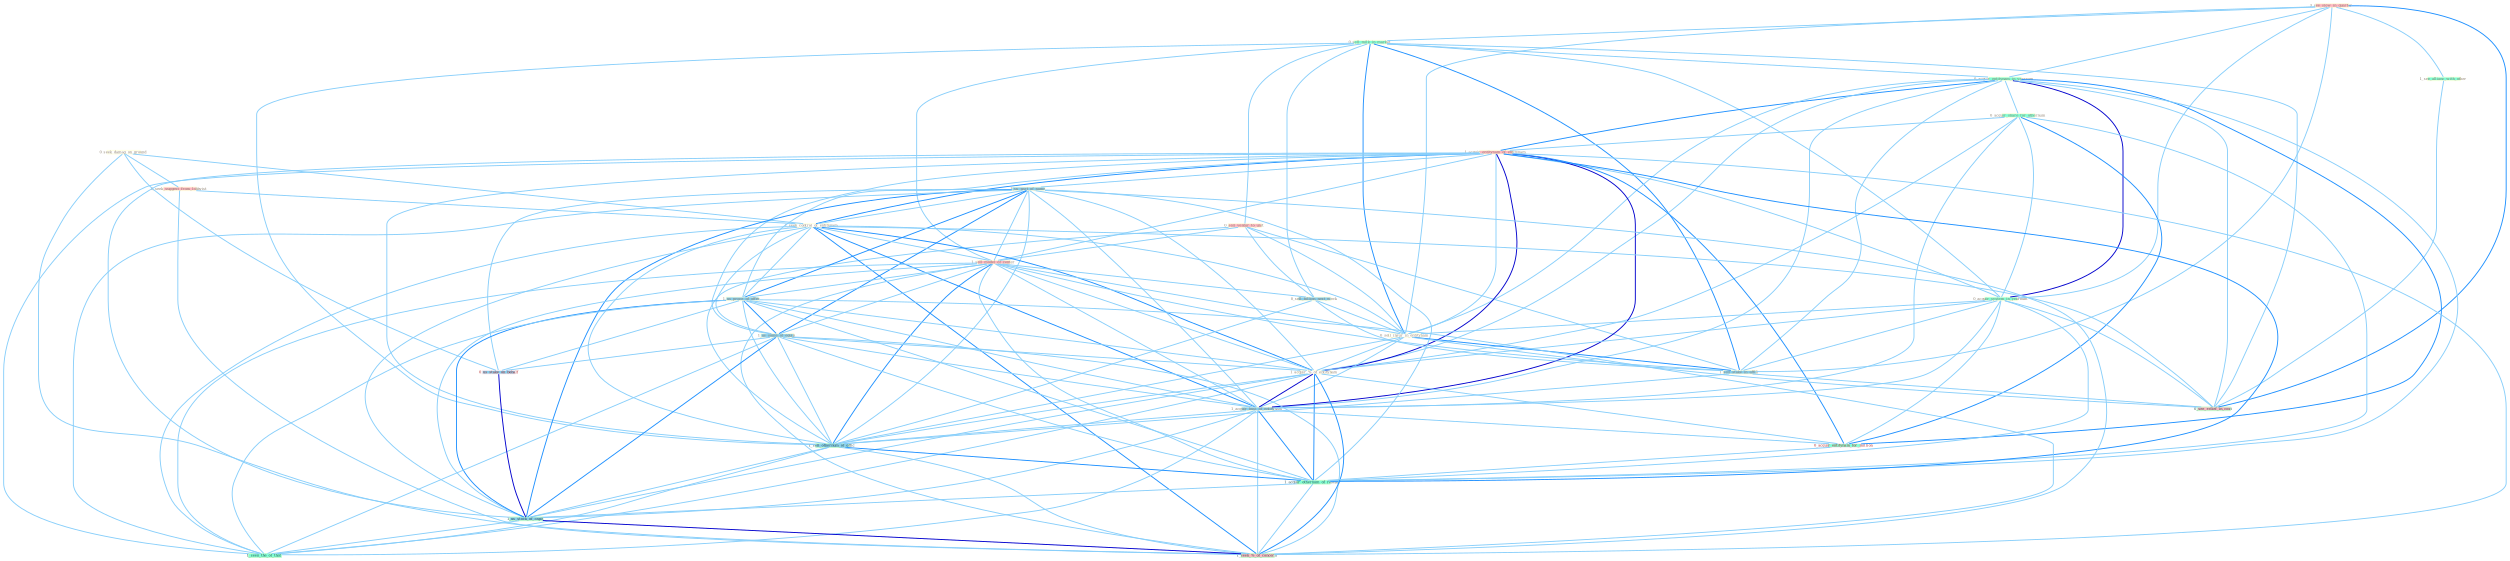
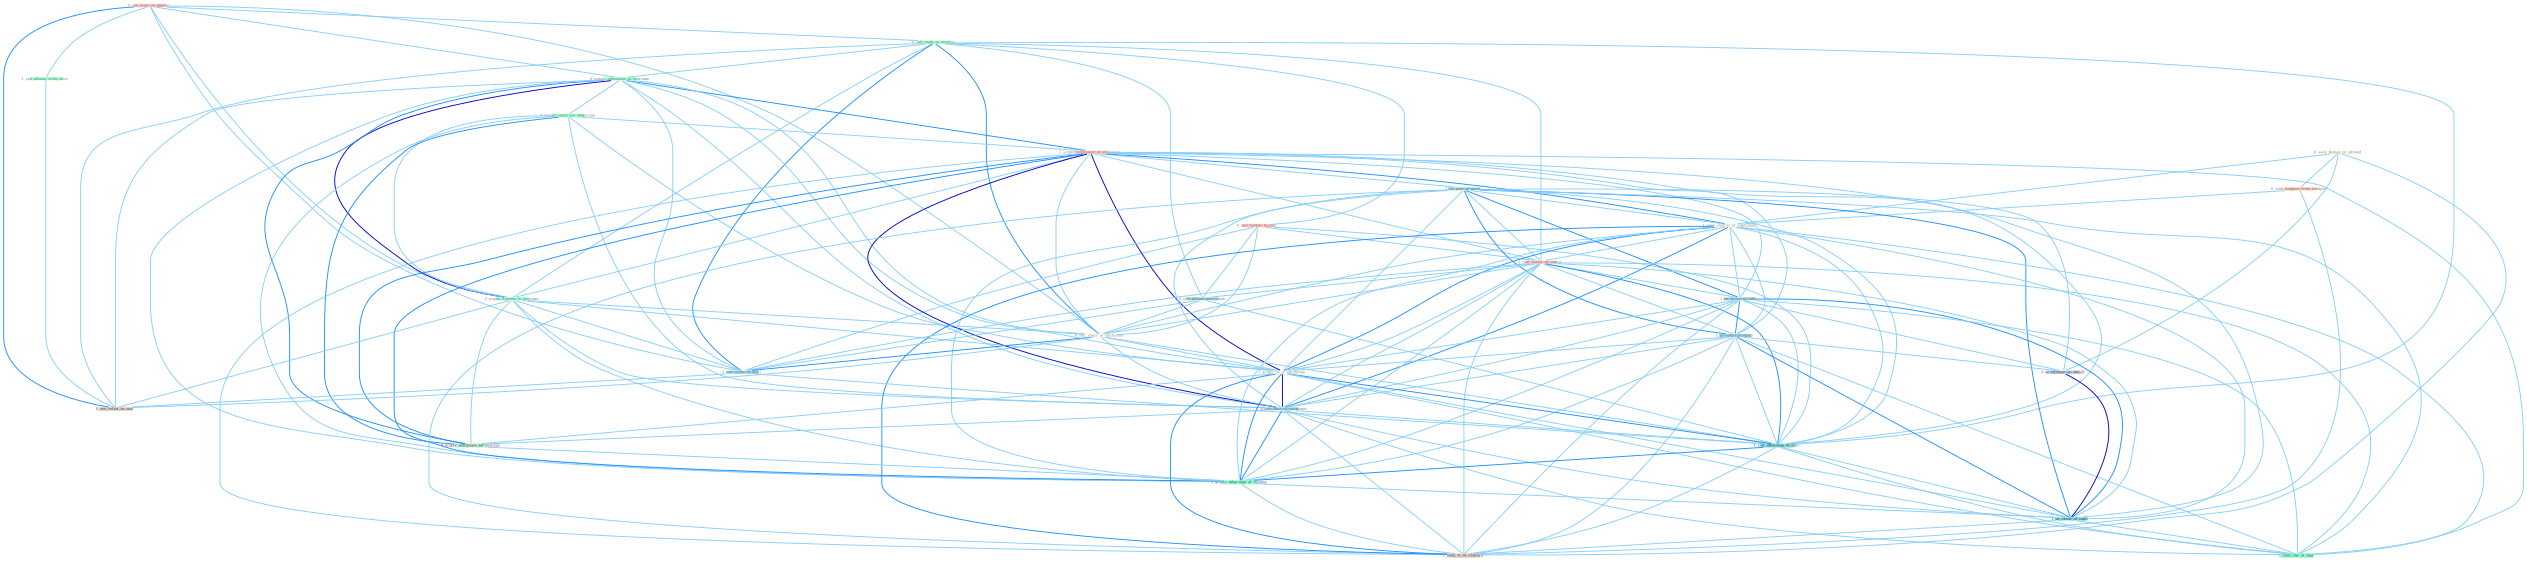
edge "1_seek_control_of_entitynam" -- "0_see_relief_in_cost": now "1_seek_control_of_entitynam" -- "1_acquir_othernum_of_restaur"
node "0_us_stake_on_behalf": label "0_us_stake_on_behalf" -> "0_us_influenc_on_behalf"
edge "1_acquir_%_of_entitynam" -- "1_sell_othernum_of_offic": color #87cefa -> #1e90ff
edge "1_us_stock_of_capit" -- "1_seek_%_of_concern": color #0000cd -> #87cefa
